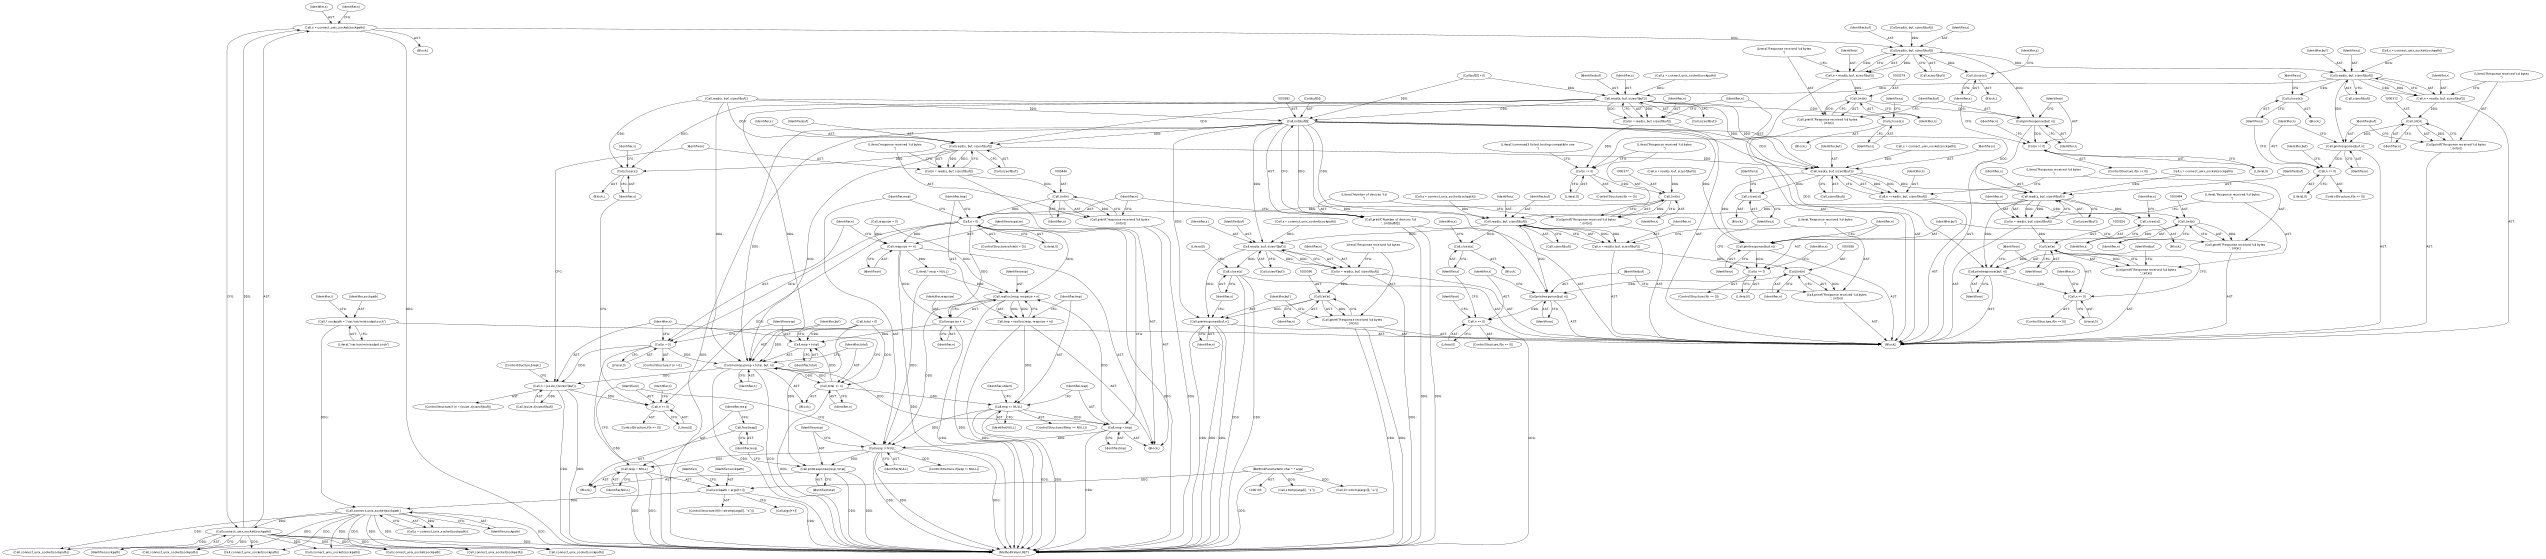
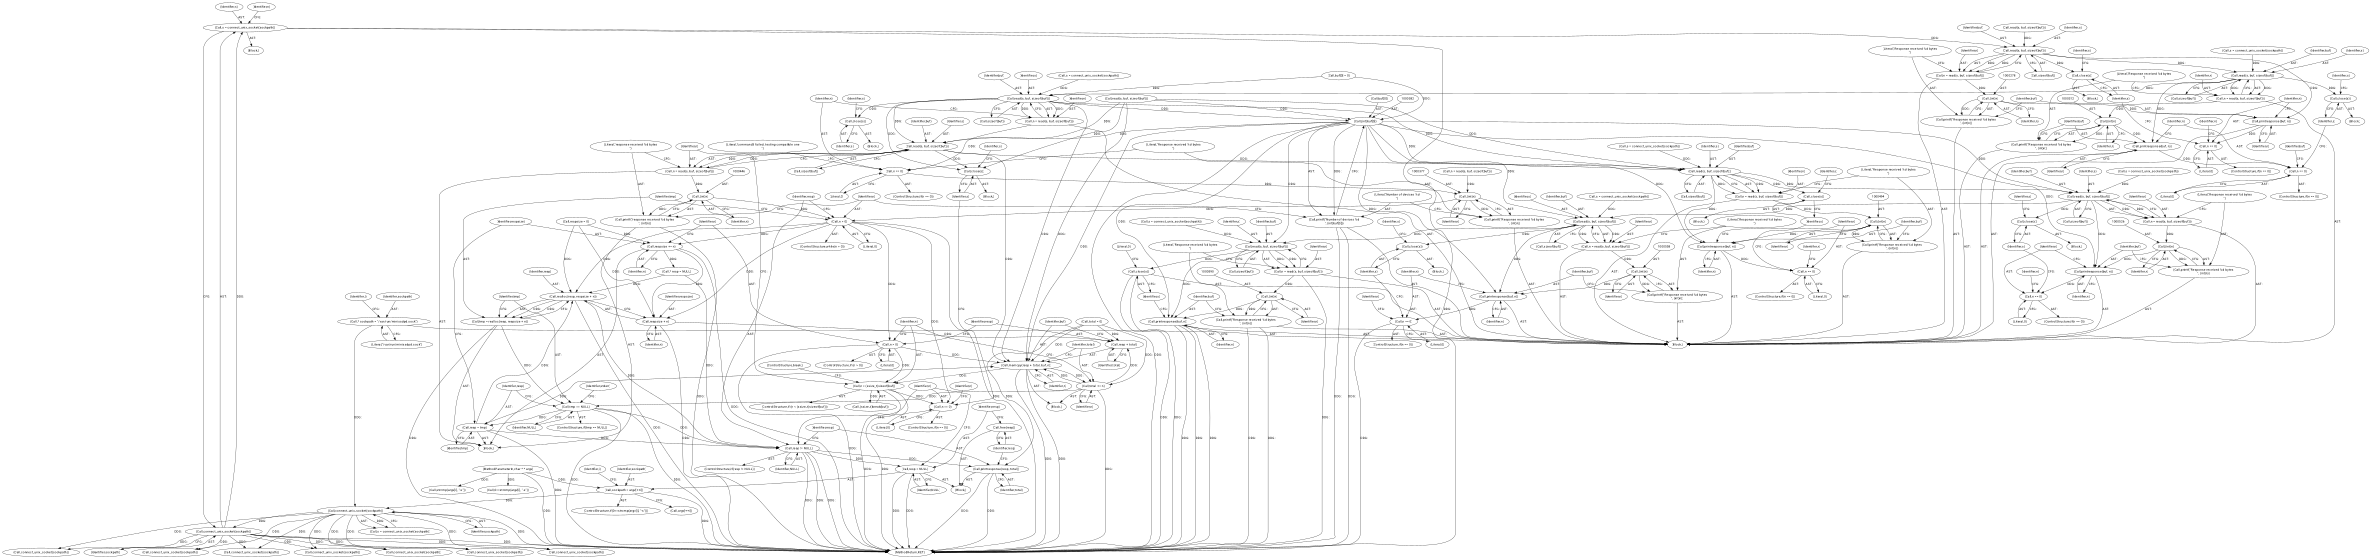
node "(Literal,* resp = NULL)": label "(Literal,* resp = NULL)" -> "(Call,* resp = NULL)"
edge "(Call,respsize = 0)" -> "(Call,respsize + n)": added, label "DDG:"
node "(Call,(ssize_t)sizeof(buf))": label "(Call,(ssize_t)sizeof(buf))" -> "(Call,(ssize_t)break(buf))"
edge "(Call,resp != NULL)" -> "(ControlStructure,if(resp != NULL))": label "DDG: " -> "AST: "
node "1000103": removed
